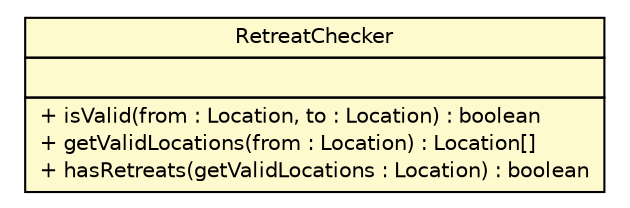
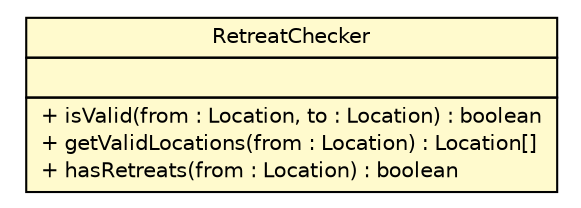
node "RetreatChecker": text "+ hasRetreats(getValidLocations : Location) : boolean" -> "+ hasRetreats(from : Location) : boolean"
